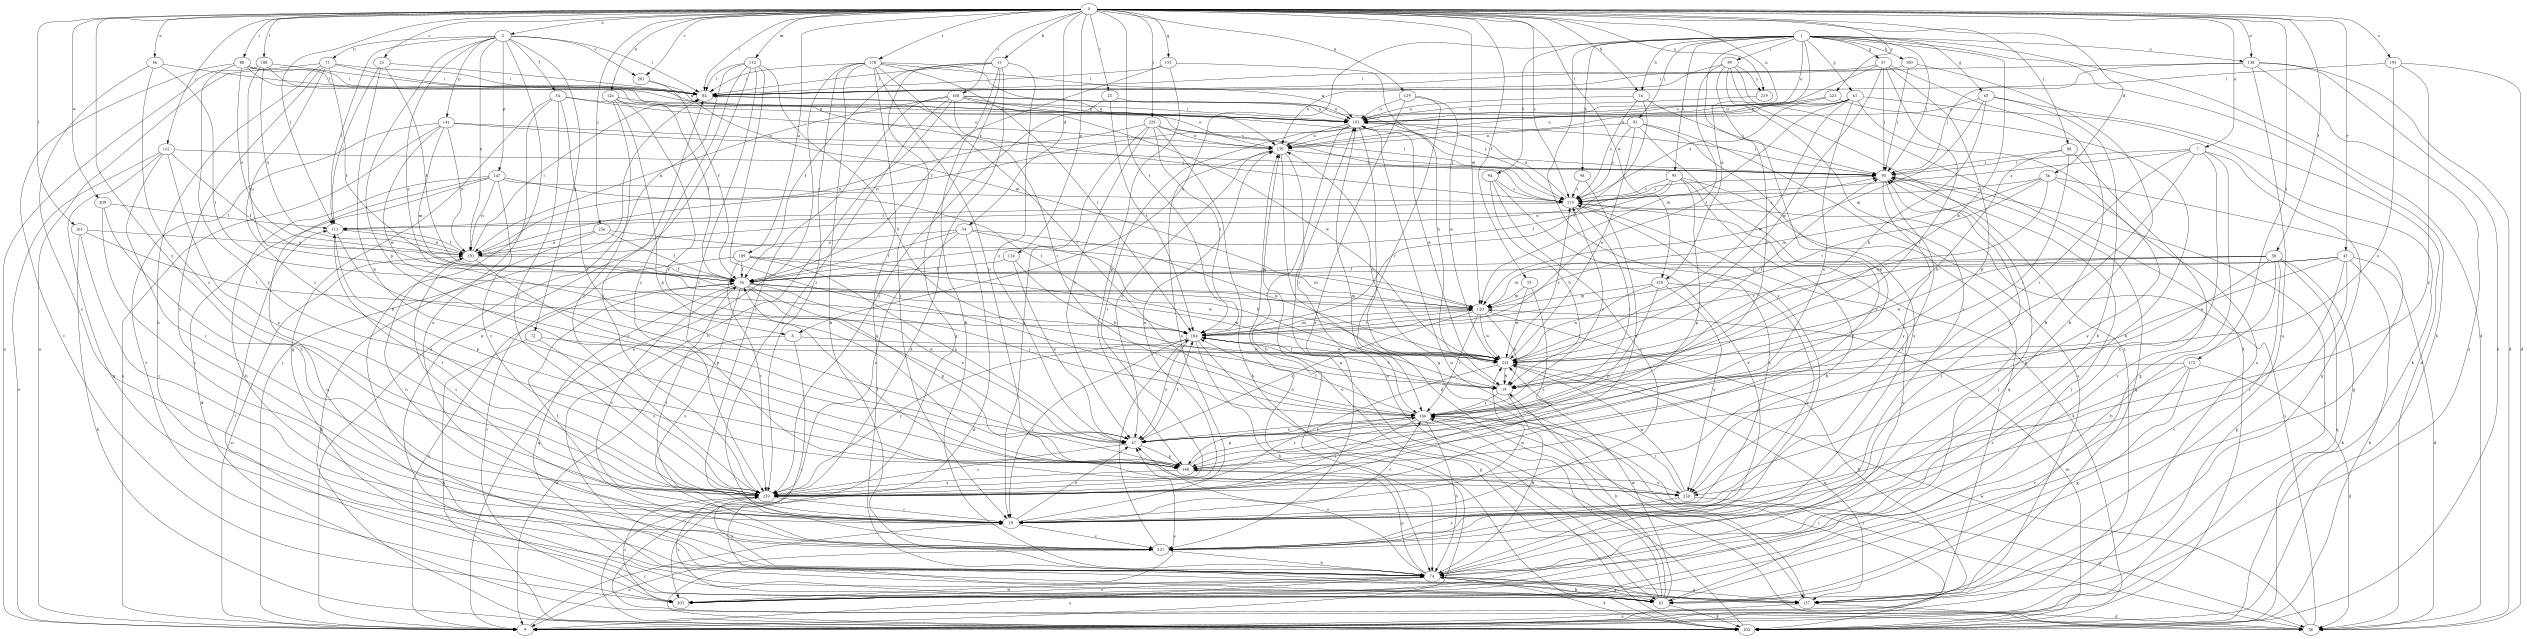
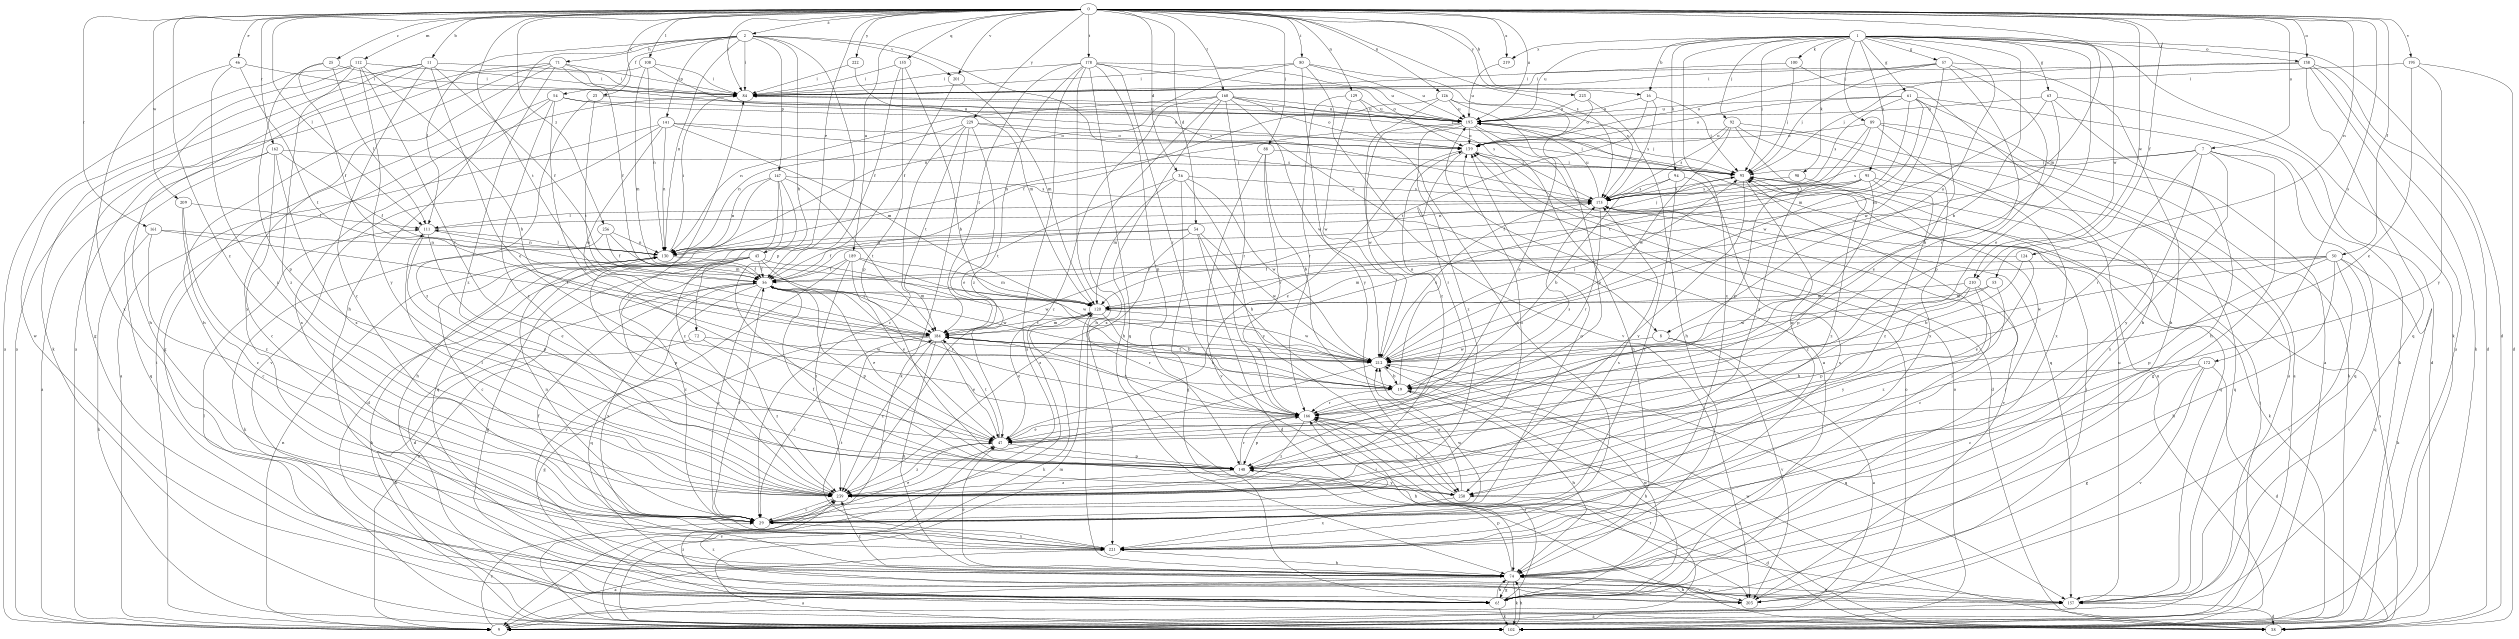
node "222": added
edge "89" -> "219": now "1" -> "219"
edge "102" -> "74": added, label "h"
